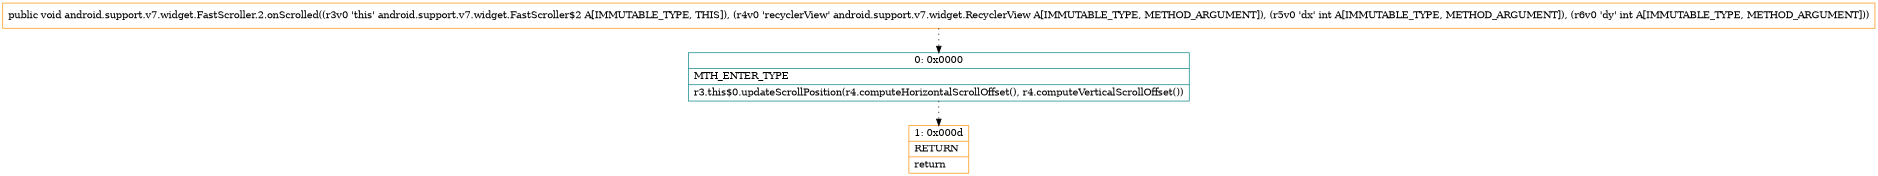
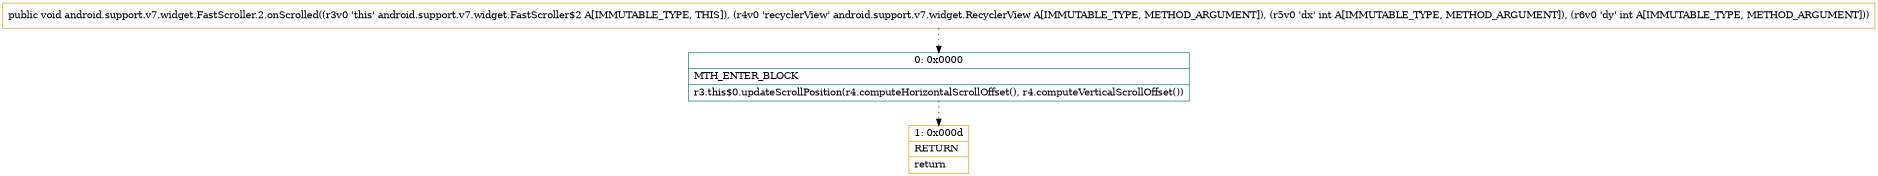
node "0: 0x0000": text "MTH_ENTER_TYPE" -> "MTH_ENTER_BLOCK"
